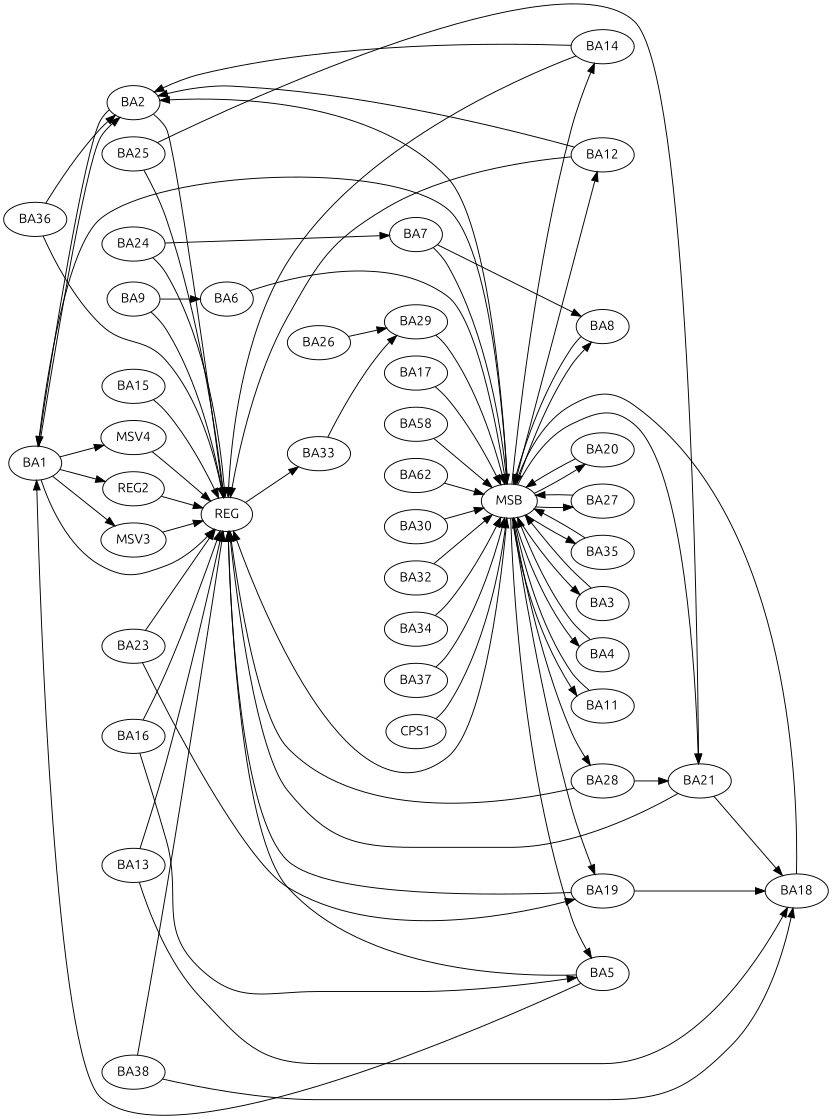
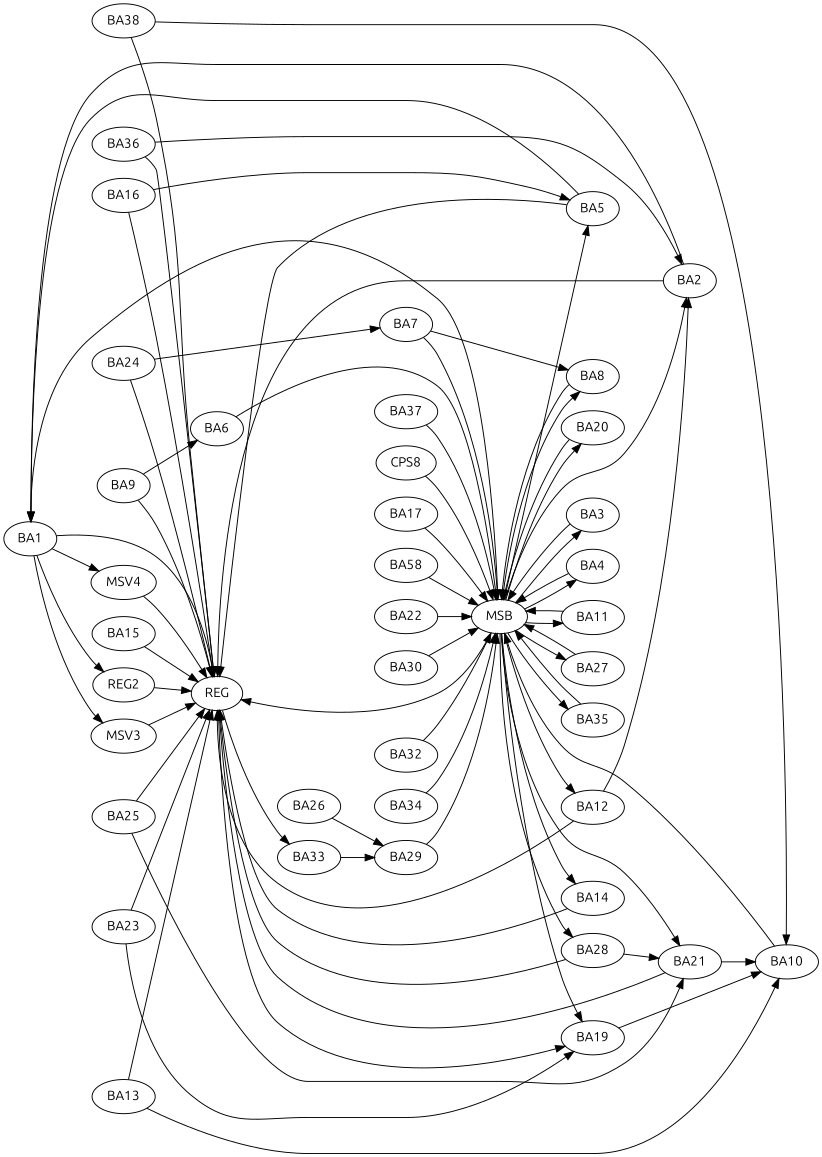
edge "BA14" -> "BA2": removed
edge "BA1" -> "BA2": removed
node "BA62": label "BA62" -> "BA22"
node "CPS1": label "CPS1" -> "CPS8"
edge "BA19" -> "REG": reversed
node "BA18": label "BA18" -> "BA10"
